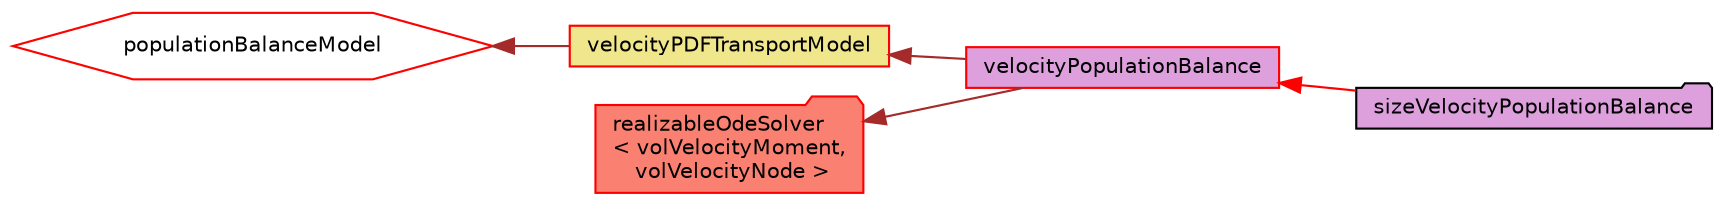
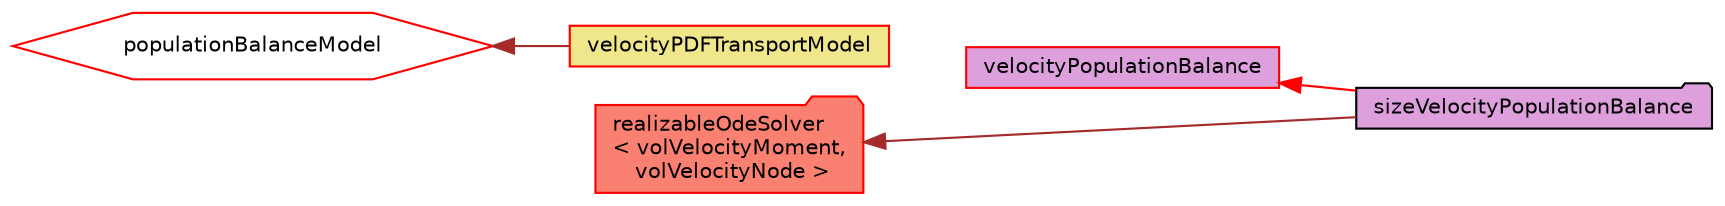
edge "velocityPopulationBalance" -> "velocityPDFTransportModel": removed
edge "velocityPopulationBalance" -> "realizableOdeSolver < volVelocityMoment, volVelocityNode >": now "sizeVelocityPopulationBalance" -> "realizableOdeSolver < volVelocityMoment, volVelocityNode >"
